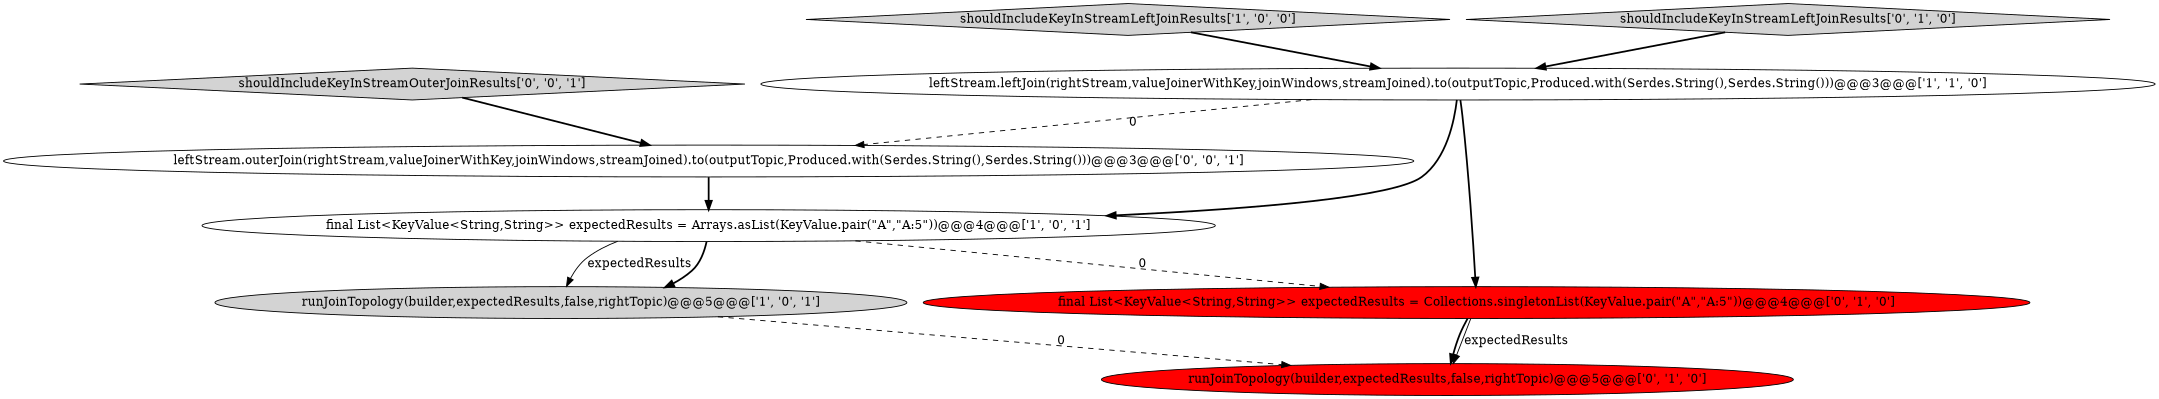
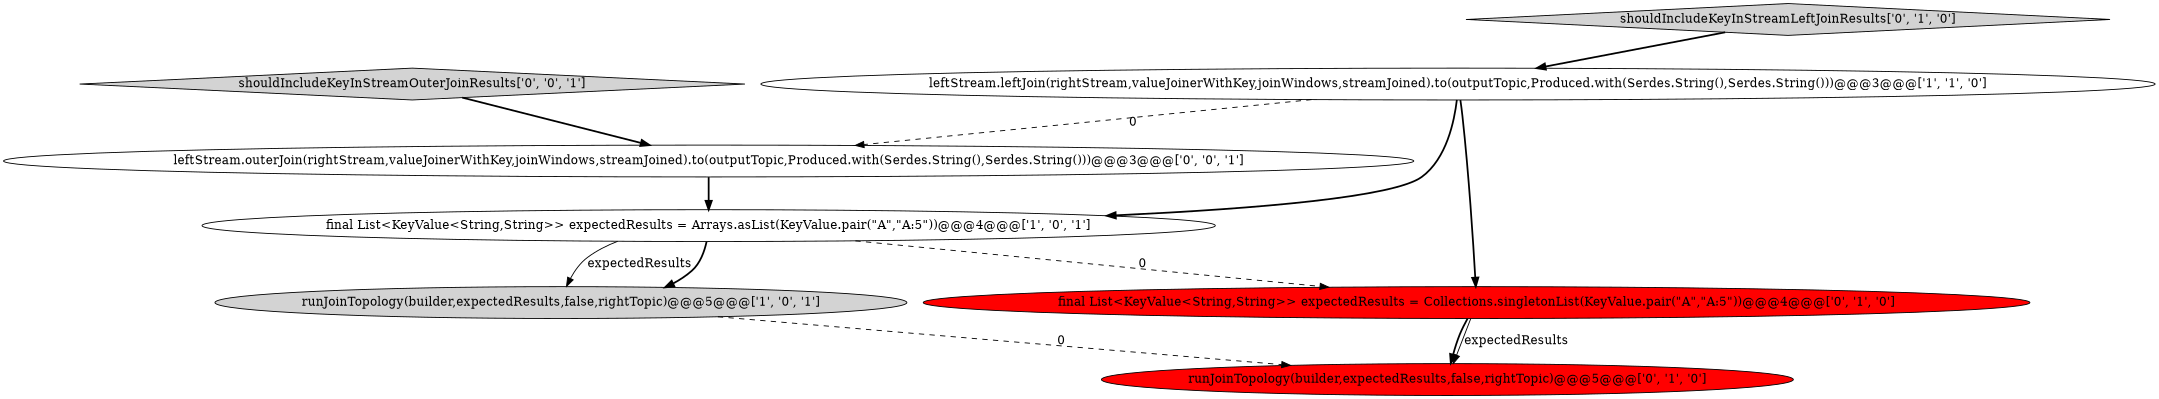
node "shouldIncludeKeyInStreamLeftJoinResults['1', '0', '0']": removed
